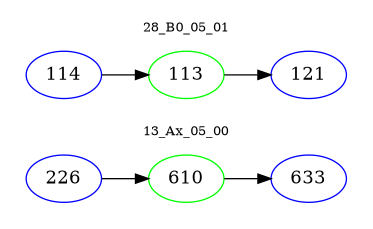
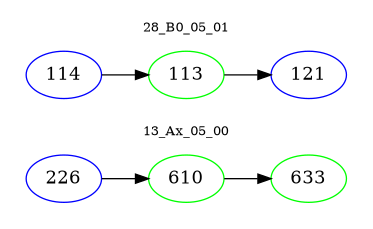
node "633": color blue -> green
